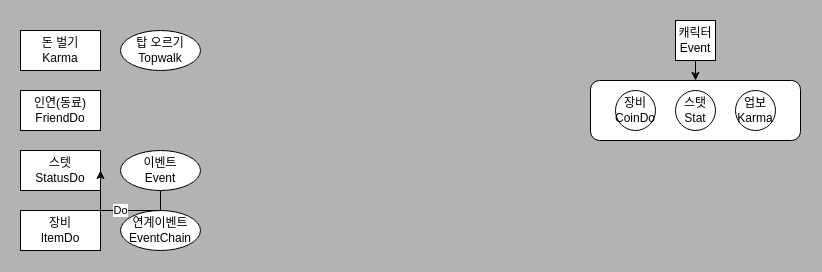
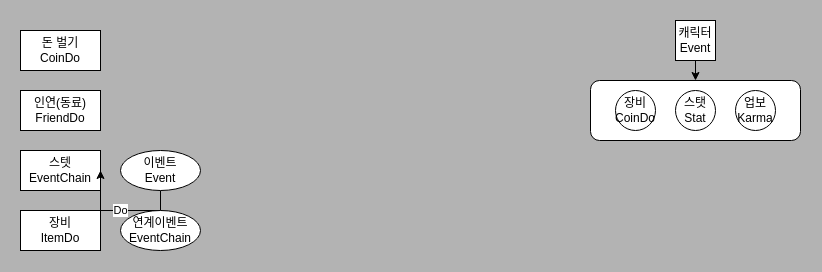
node "돈 벌기 Karma": label "돈 벌기 Karma" -> "돈 벌기 CoinDo"
node "탑 오르기 Topwalk": removed
node "스텟 StatusDo": label "스텟 StatusDo" -> "스텟 EventChain"
